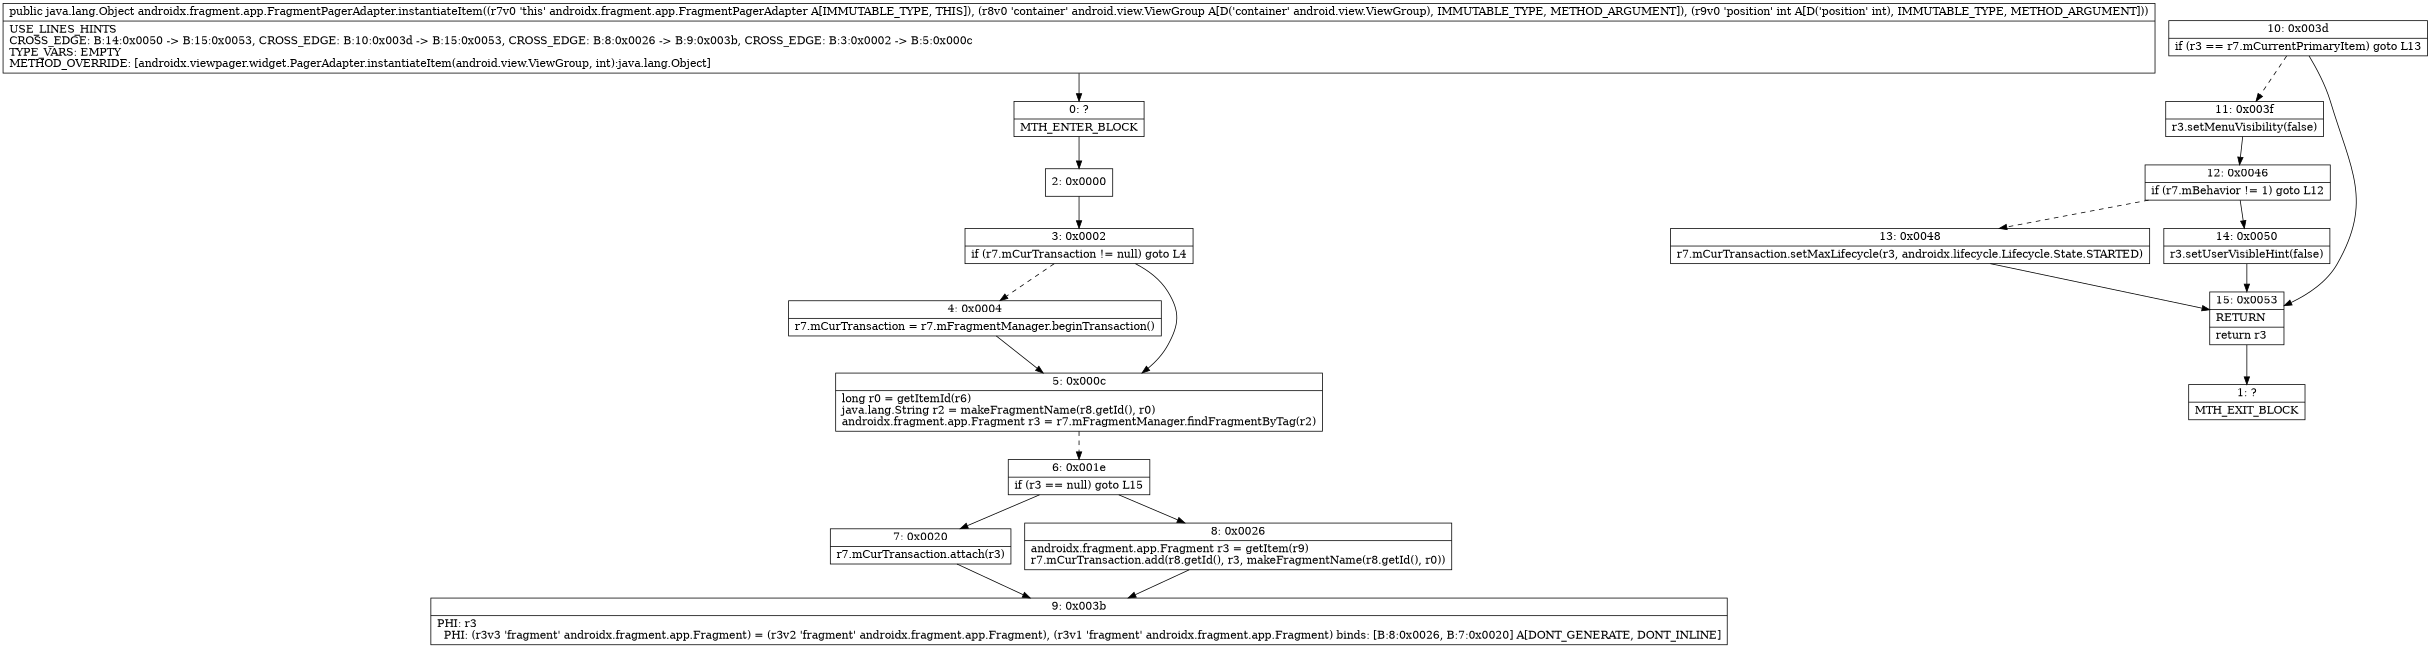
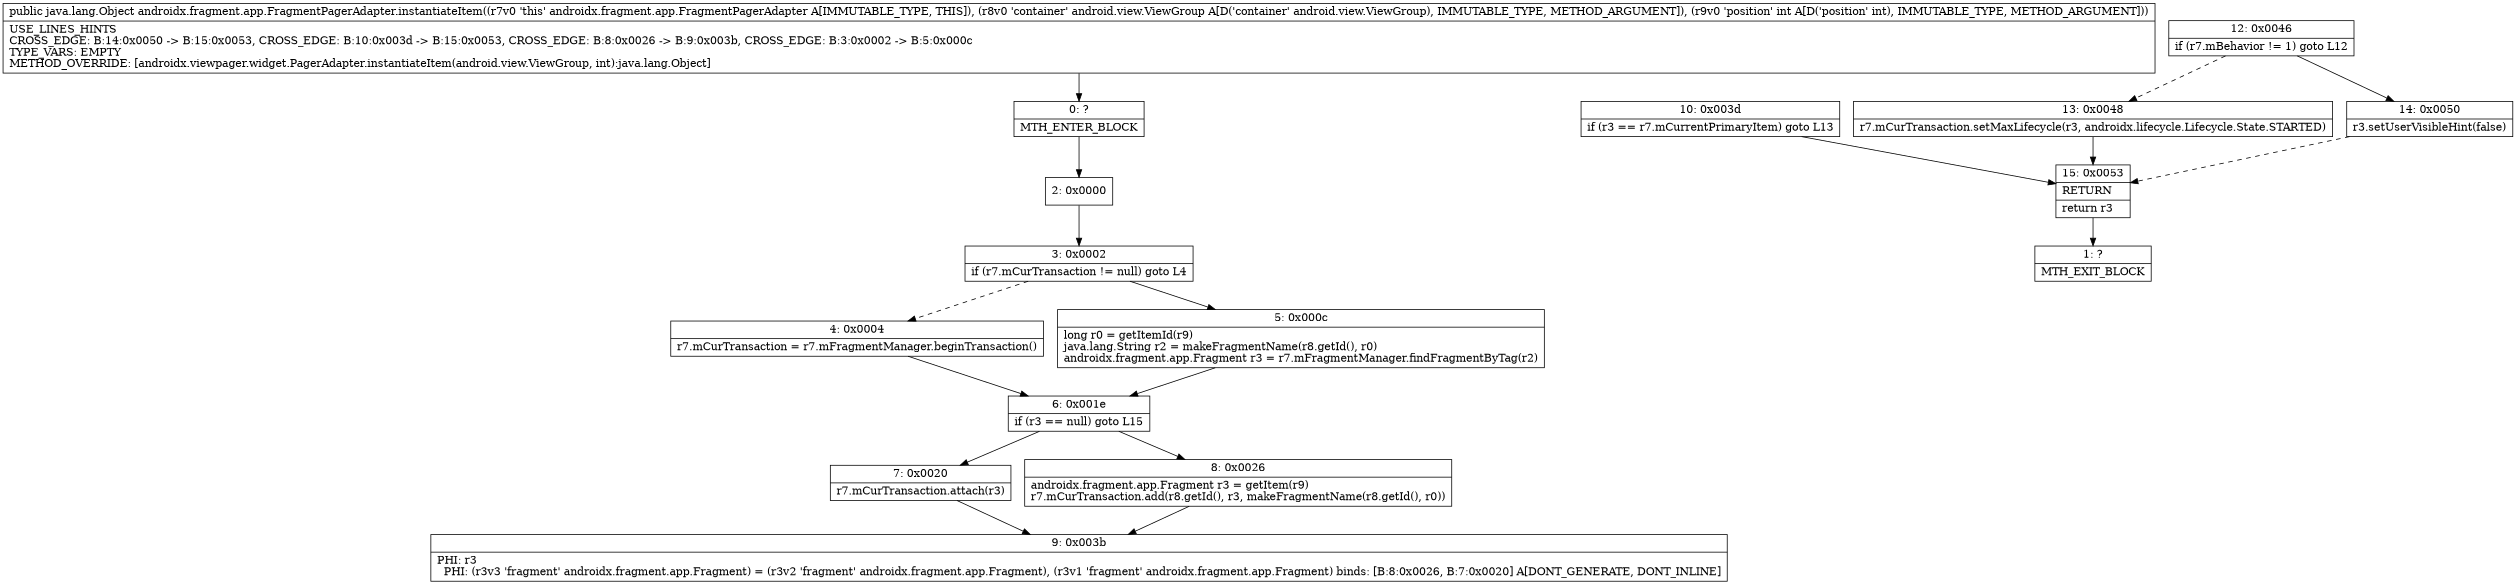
node "11: 0x003f": removed
edge "14: 0x0050" -> "15: 0x0053": style solid -> dashed
edge "4: 0x0004" -> "5: 0x000c": now "4: 0x0004" -> "6: 0x001e"
node "5: 0x000c": text "long r0 = getItemId(r6)" -> "long r0 = getItemId(r9)"
edge "5: 0x000c" -> "6: 0x001e": style dashed -> solid
